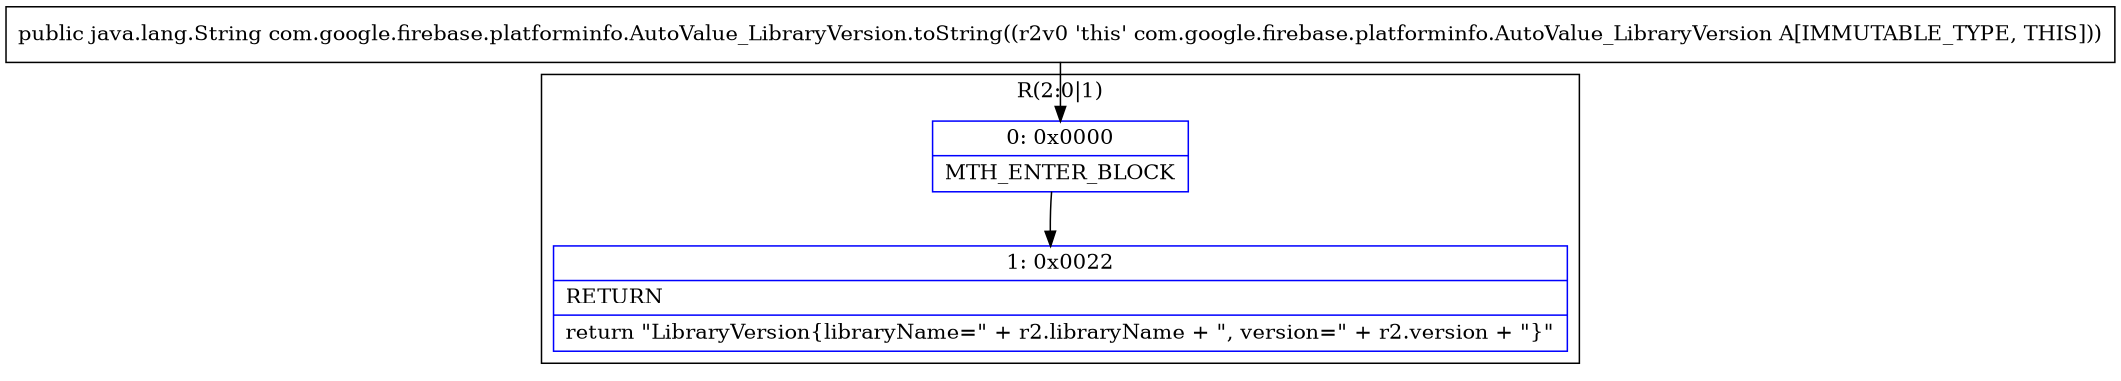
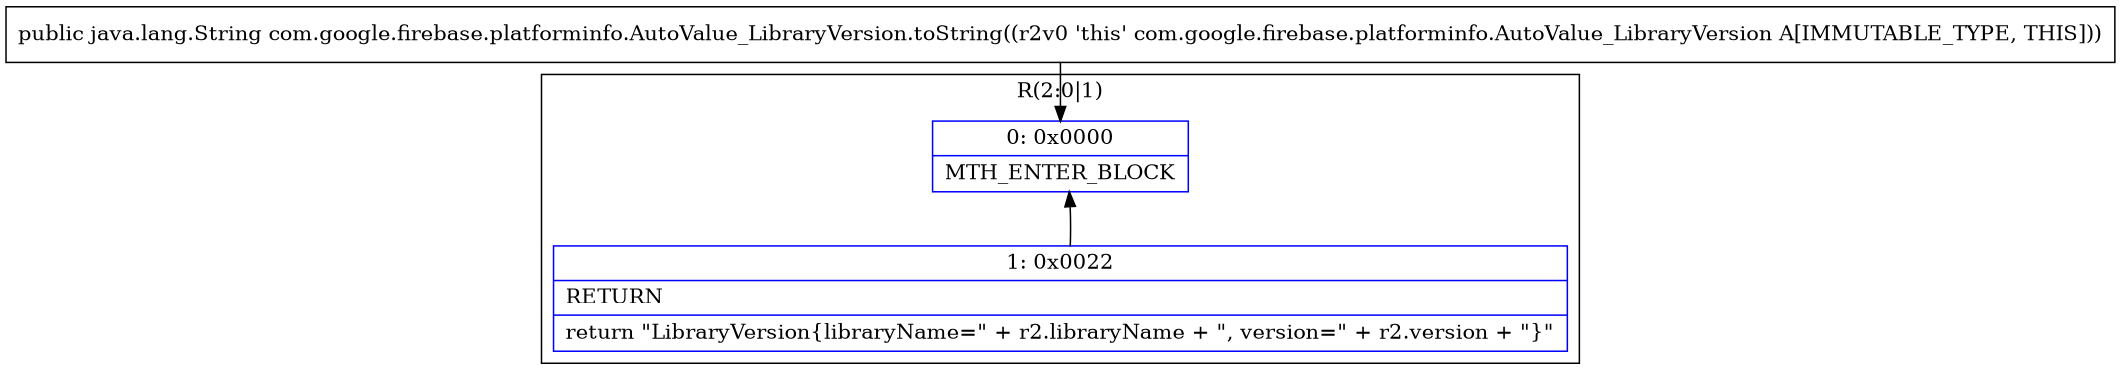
edge "0: 0x0000" -> "1: 0x0022": reversed
